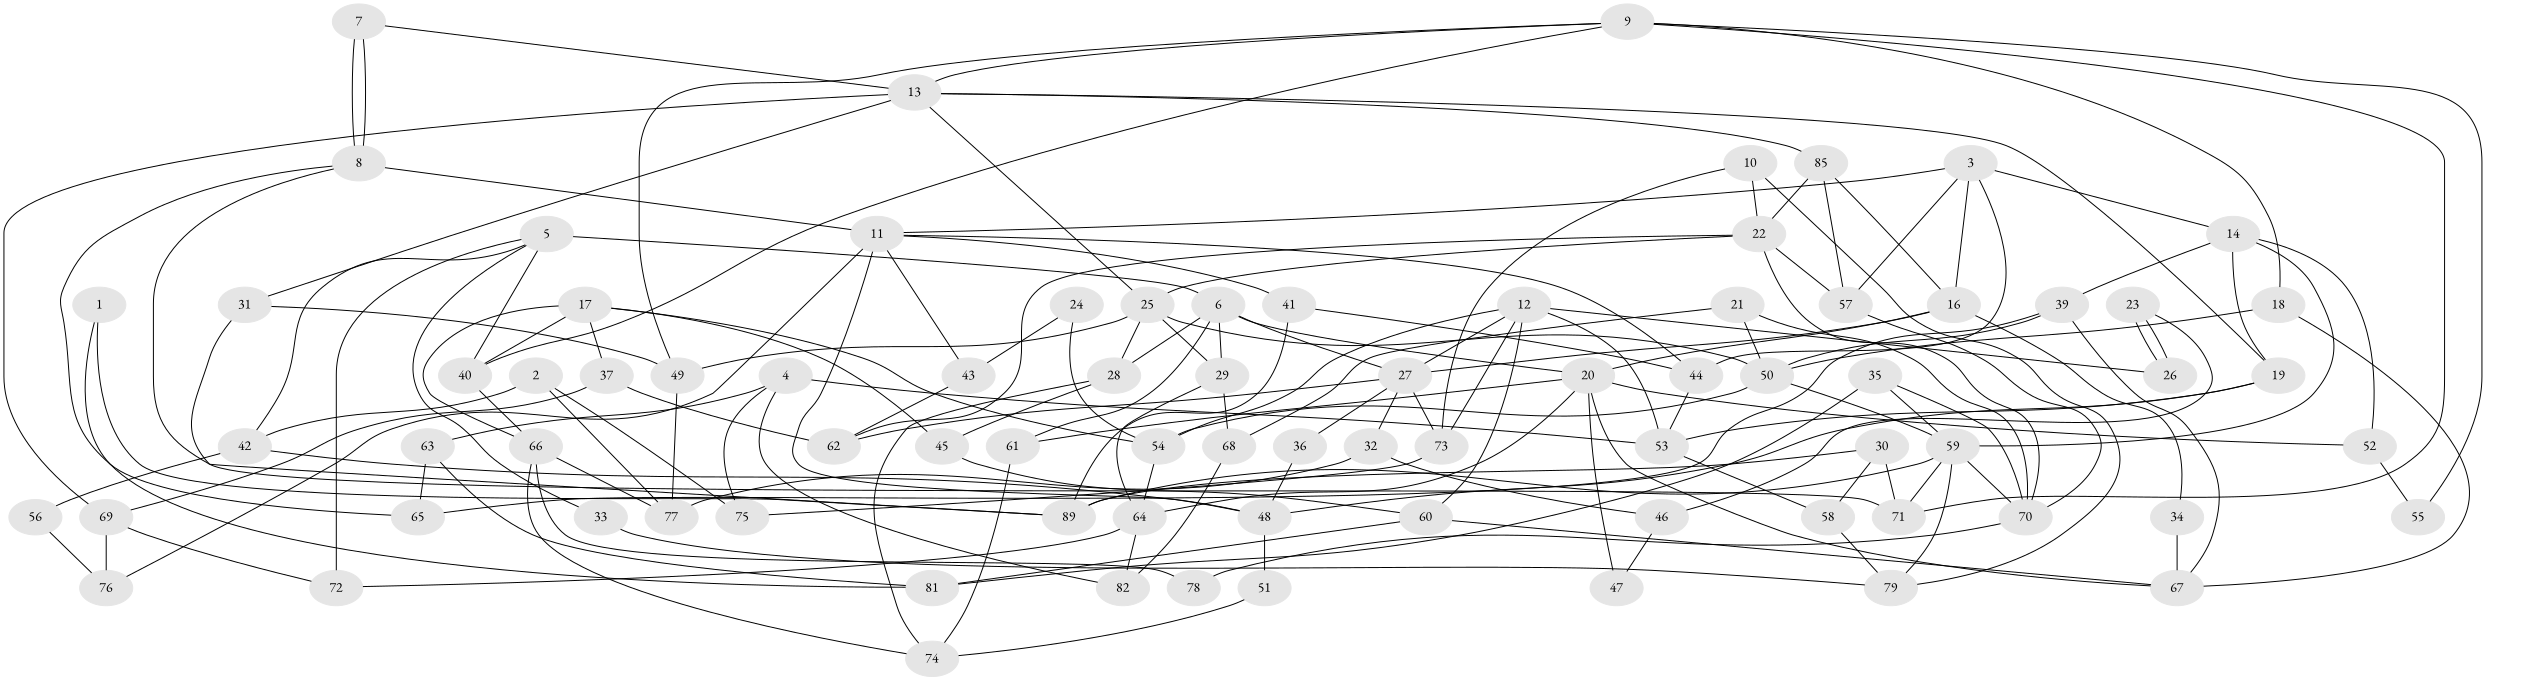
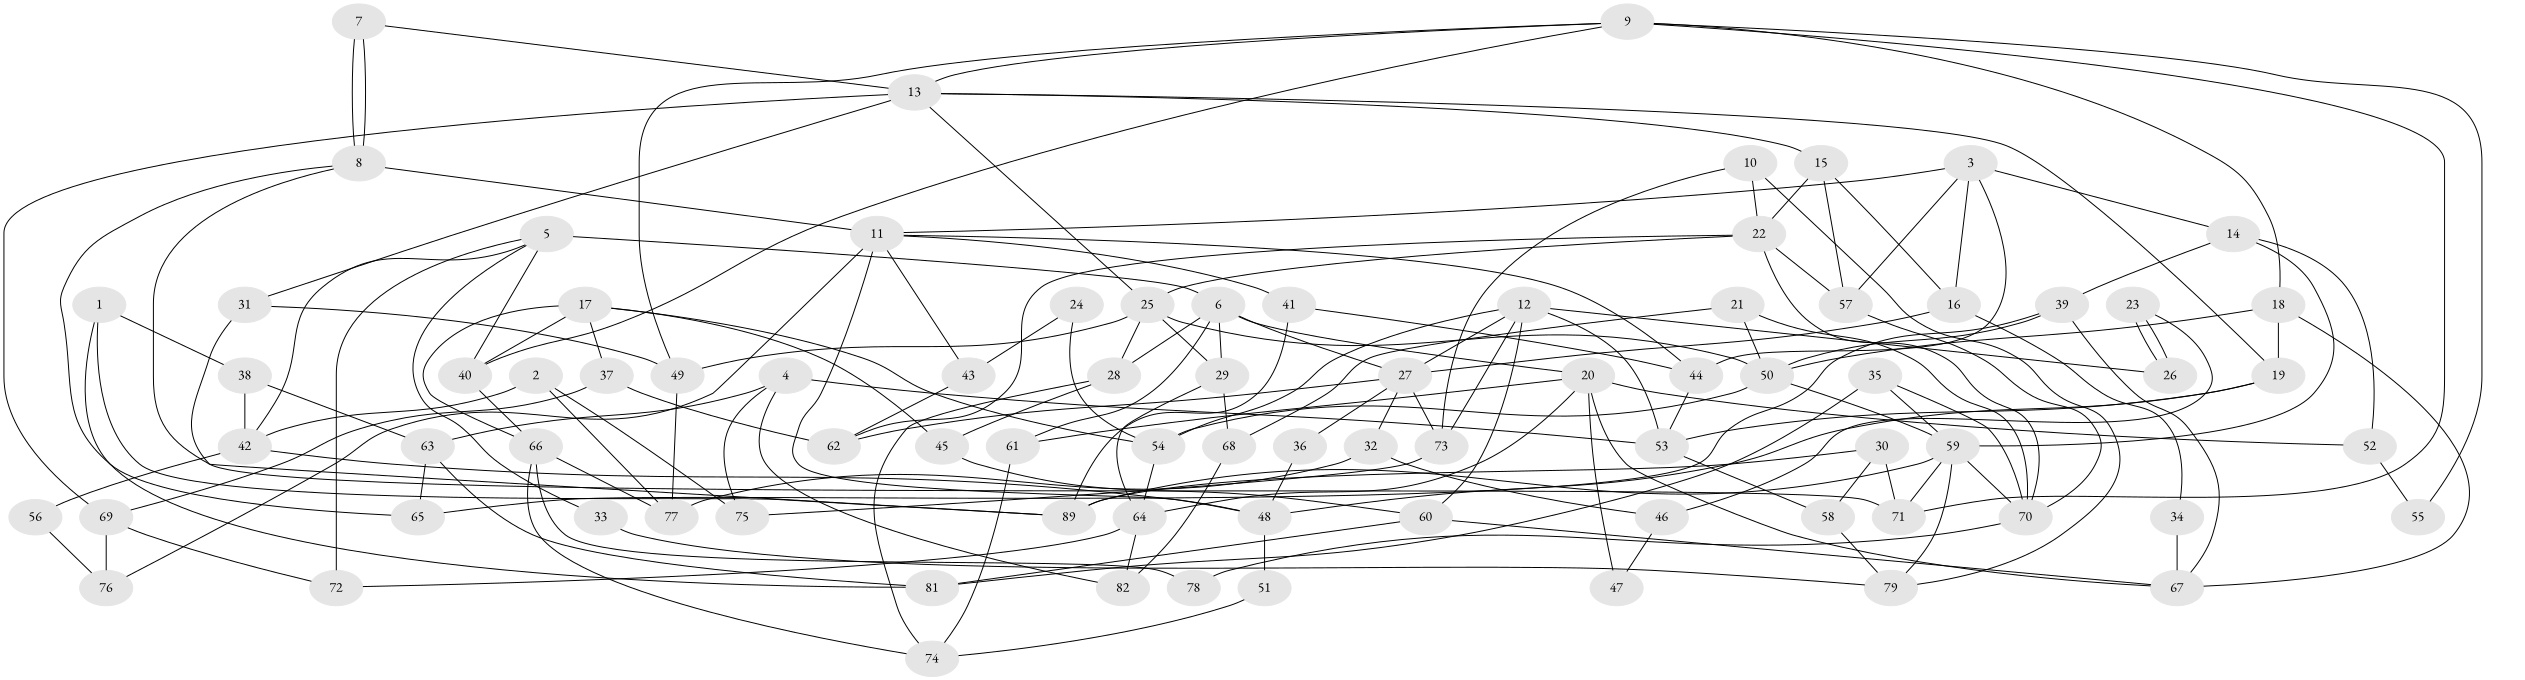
node "85": label "85" -> "15"
edge "14" -- "19": now "18" -- "19"
edge "16" -- "20": removed
node "38": added
